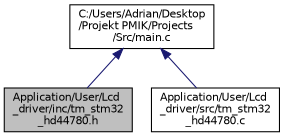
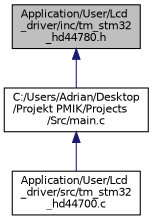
edge "Application/User/Lcd _driver/inc/tm_stm32 _hd44780.h" -> "C:/Users/Adrian/Desktop /Projekt PMIK/Projects /Src/main.c": reversed
node "Application/User/Lcd _driver/src/tm_stm32 _hd44780.c": label "Application/User/Lcd _driver/src/tm_stm32 _hd44780.c" -> "Application/User/Lcd _driver/src/tm_stm32 _hd44700.c"
